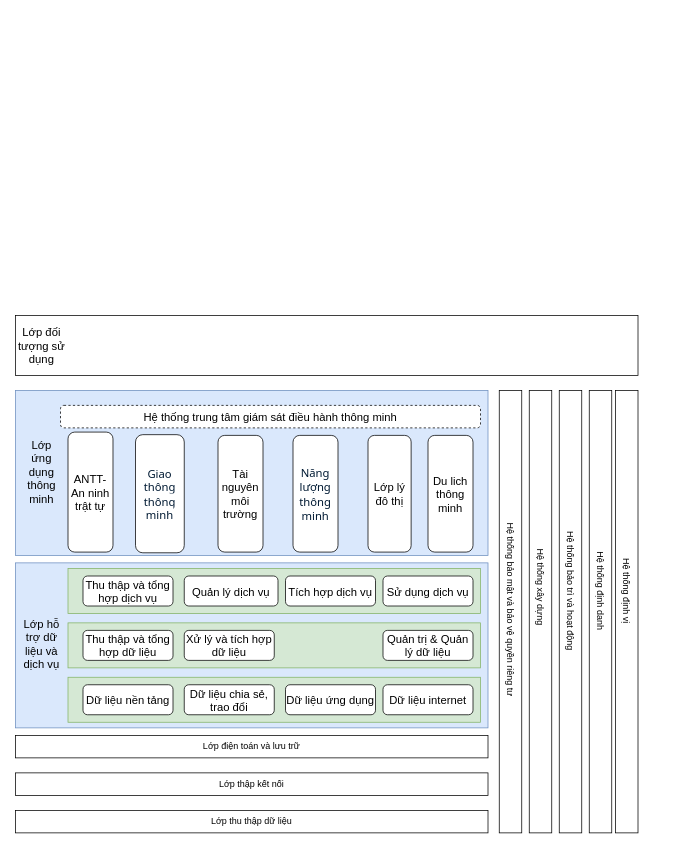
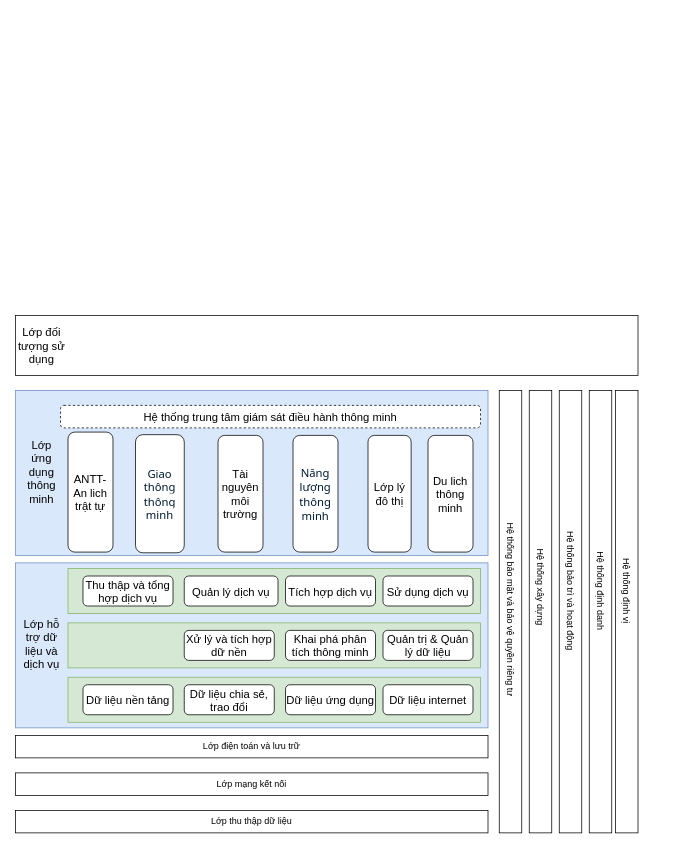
node "ANTT-An ninh trật tự": label "ANTT-An ninh trật tự" -> "ANTT-An lich trật tự"
node "Thu thập và tổng hợp dữ liệu": removed
node "Xử lý và tích hợp dữ liệu": label "Xử lý và tích hợp dữ liệu" -> "Xử lý và tích hợp dữ nền"
node "Khai phá phân tích thông minh": added
node "Lớp thập kết nối": label "Lớp thập kết nối" -> "Lớp mạng kết nối"
